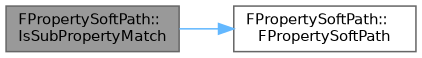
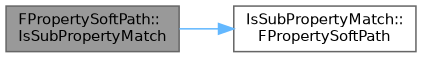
node "FPropertySoftPath:: FPropertySoftPath": label "FPropertySoftPath:: FPropertySoftPath" -> "IsSubPropertyMatch:: FPropertySoftPath"
